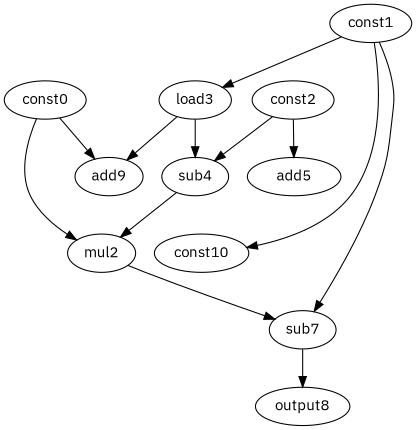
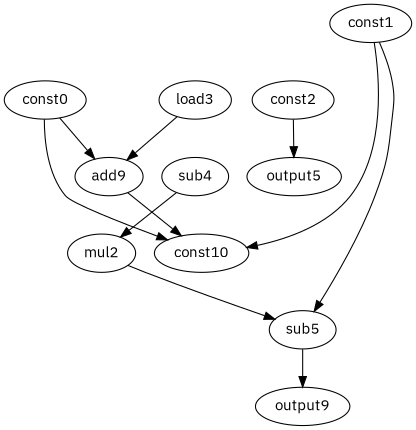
edge "const1" -> "load3": removed
edge "load3" -> "sub4": removed
edge "const2" -> "sub4": removed
node "add5": label "add5" -> "output5"
edge "const0" -> "mul2": now "const0" -> "const10"
edge "add9" -> "const10": added
node "sub7": label "sub7" -> "sub5"
node "output8": label "output8" -> "output9"
